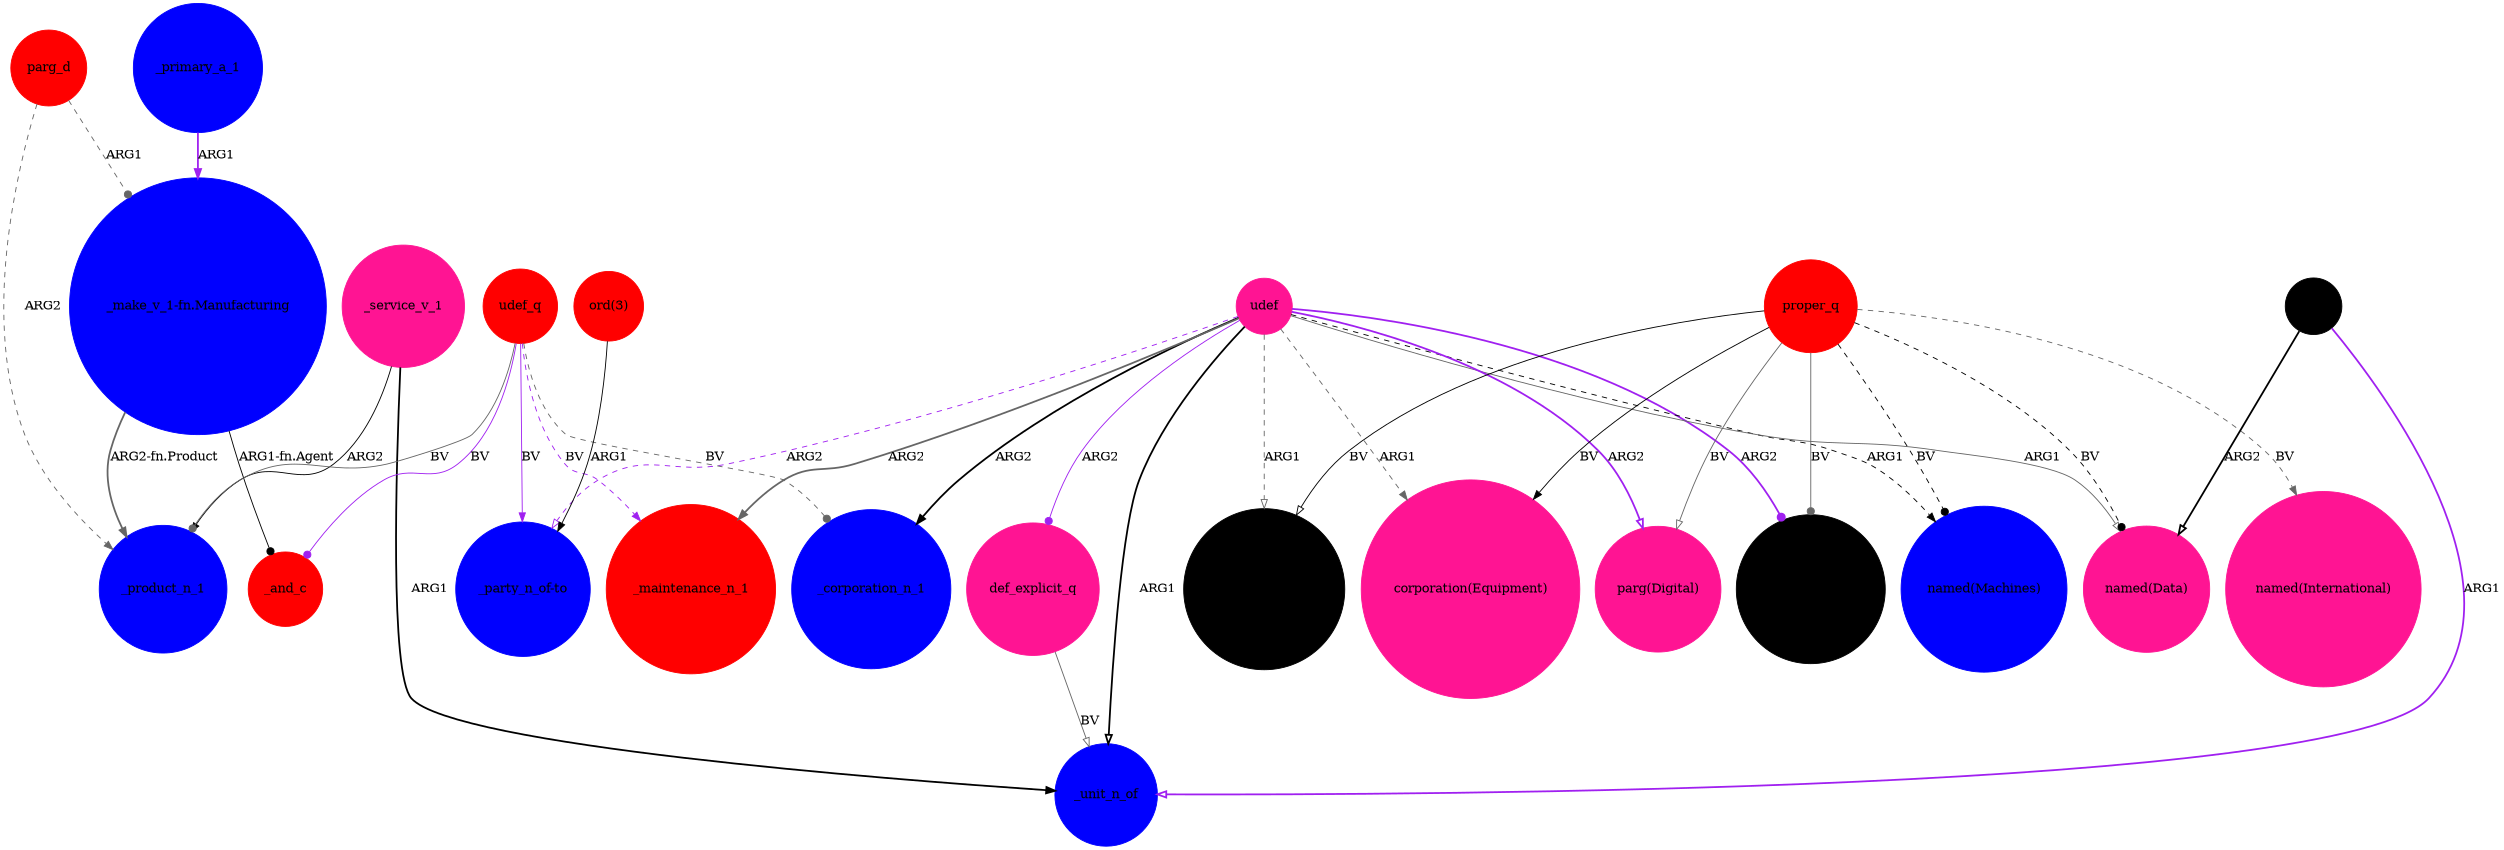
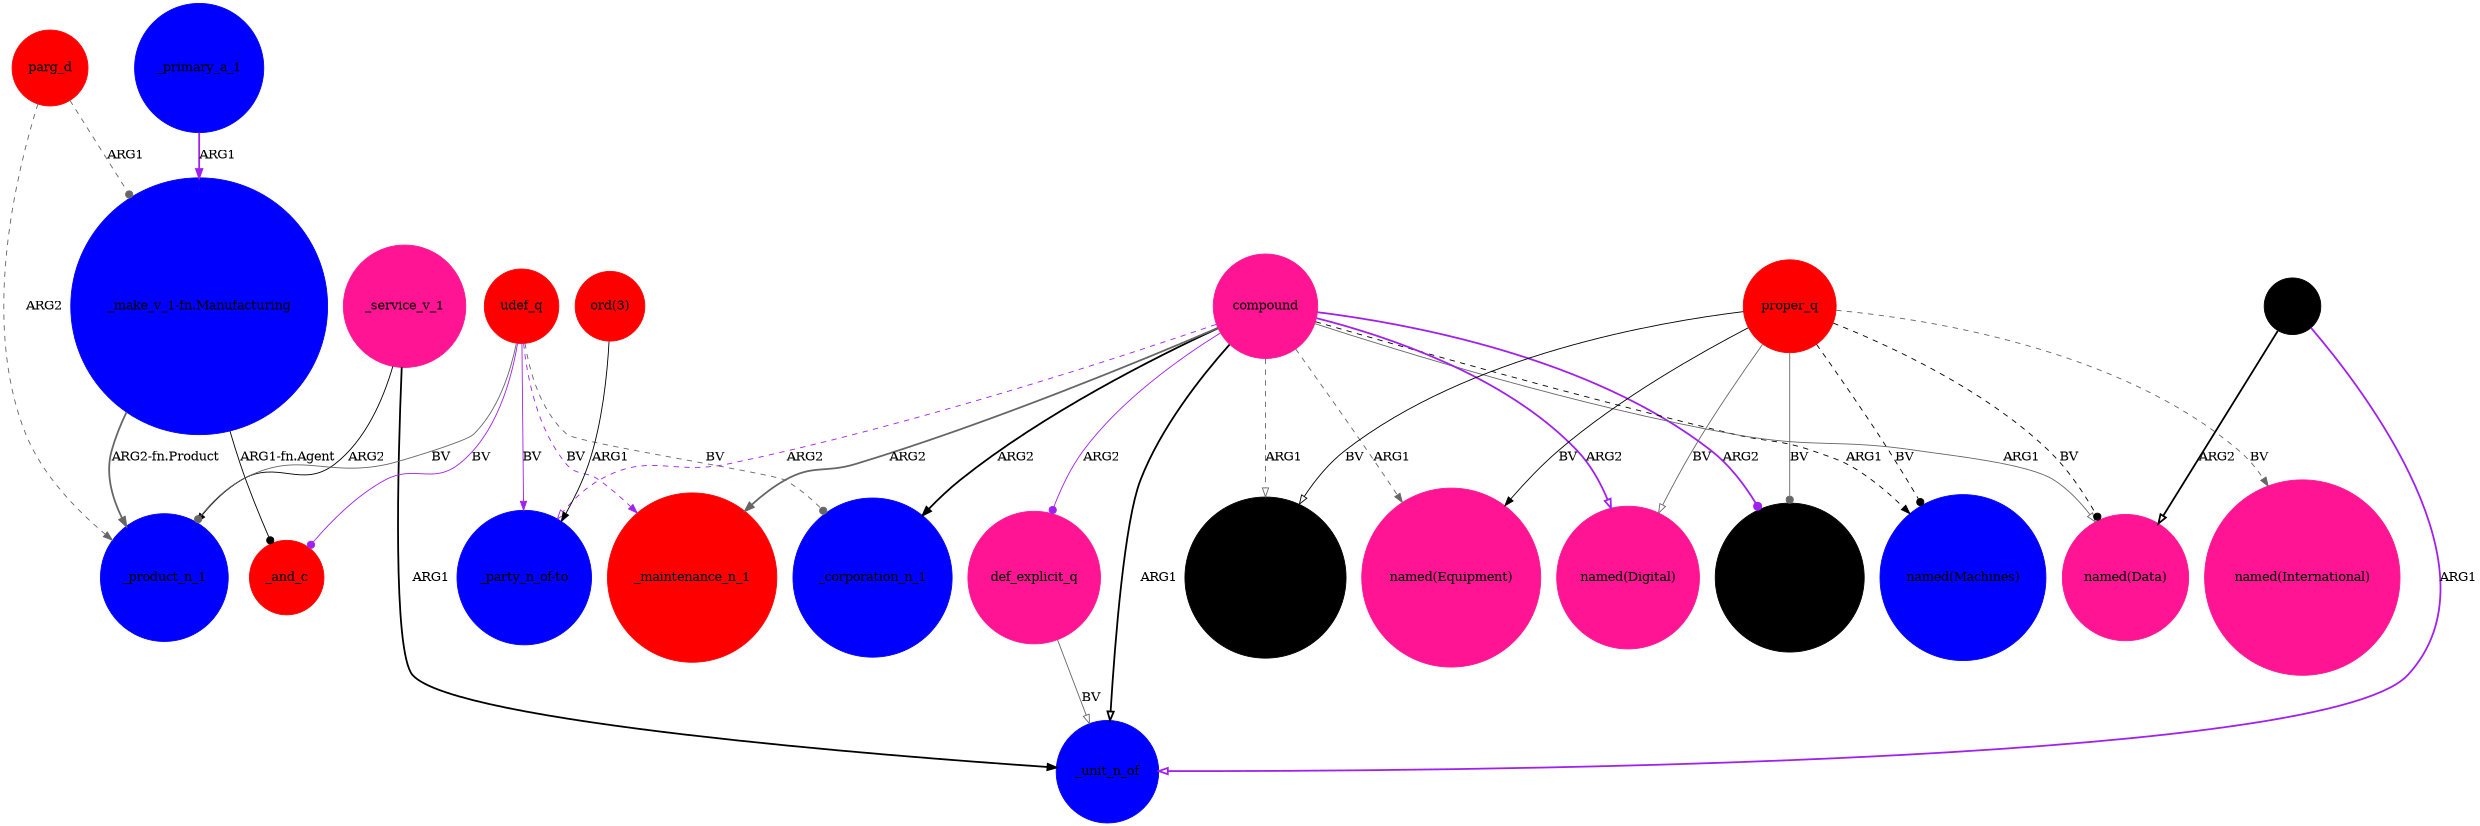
node "udef": label "udef" -> "compound"
node "corporation(Equipment)": label "corporation(Equipment)" -> "named(Equipment)"
node "parg(Digital)": label "parg(Digital)" -> "named(Digital)"
